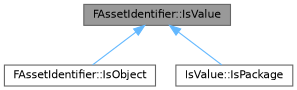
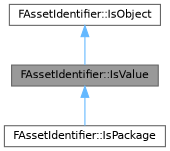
edge "FAssetIdentifier::IsObject" -> "FAssetIdentifier::IsValue": reversed
node "IsValue::IsPackage": label "IsValue::IsPackage" -> "FAssetIdentifier::IsPackage"
